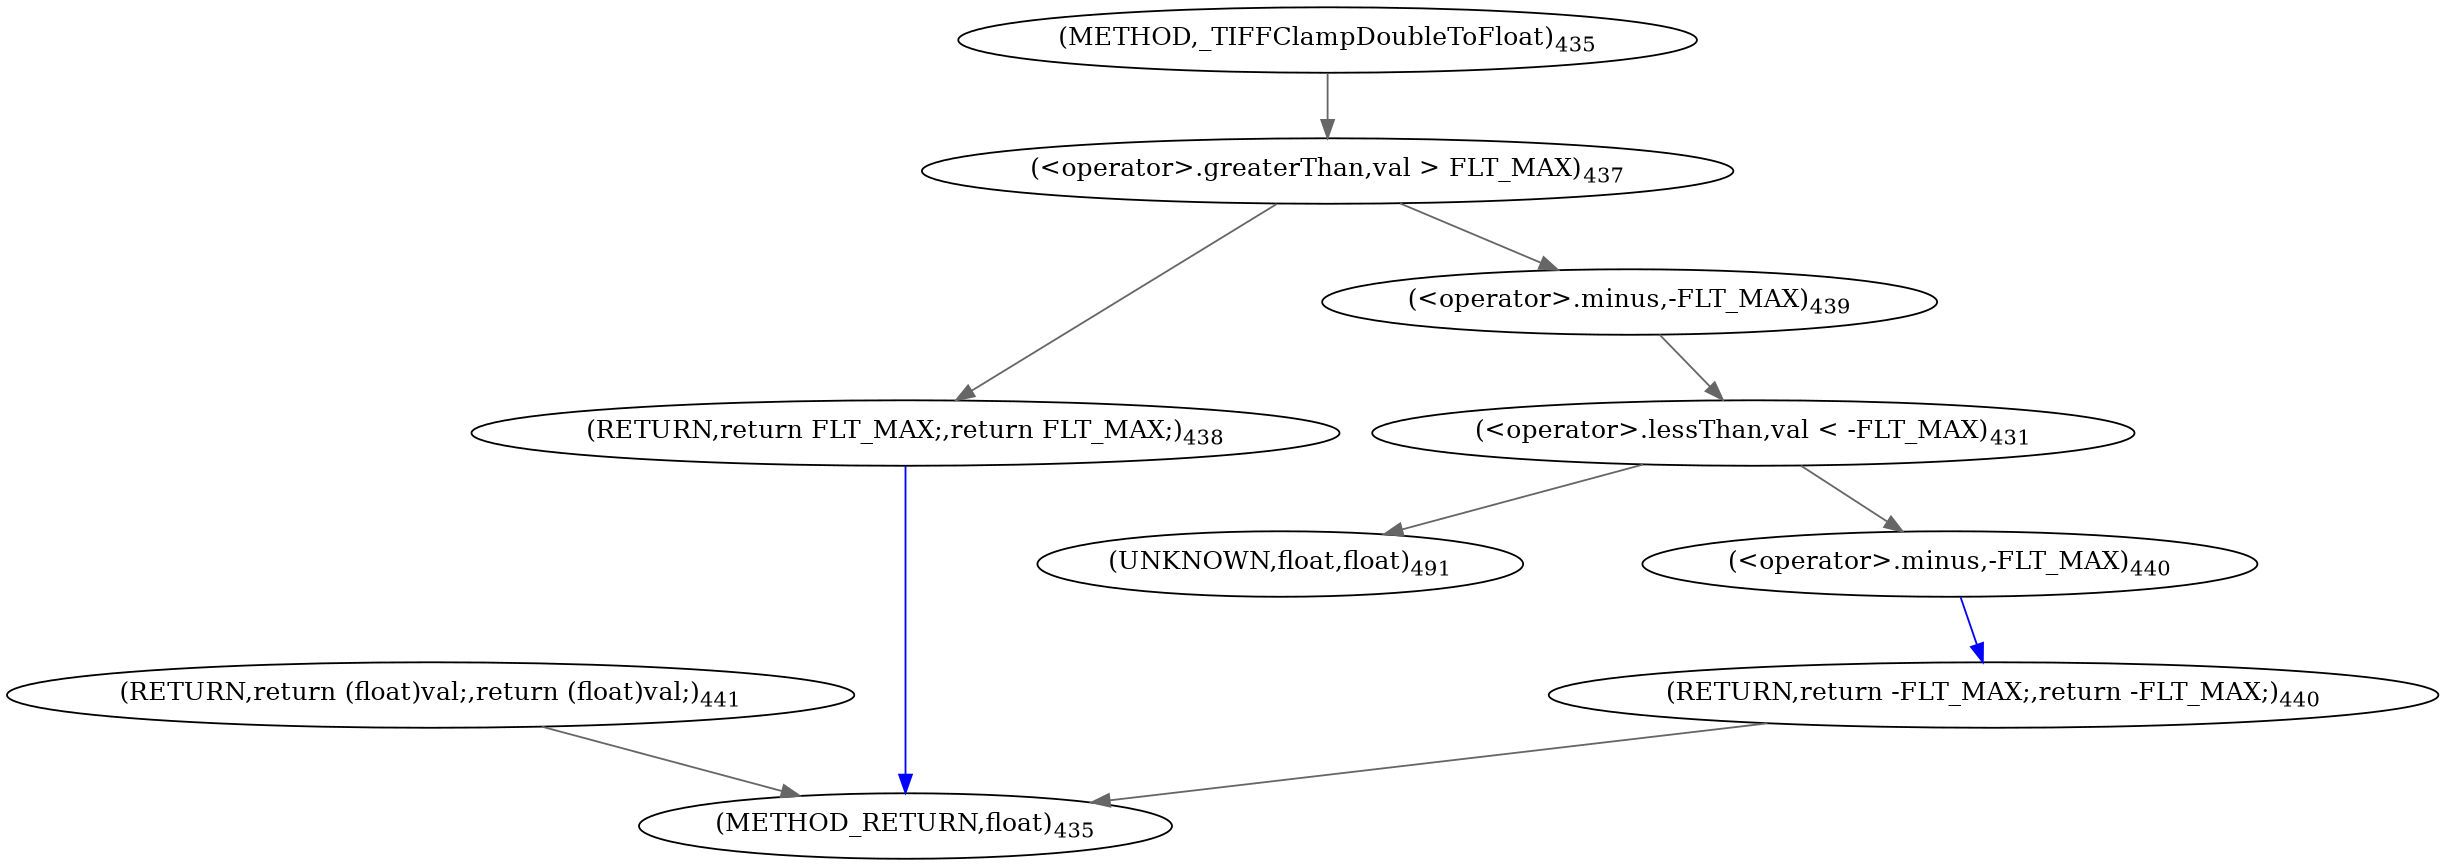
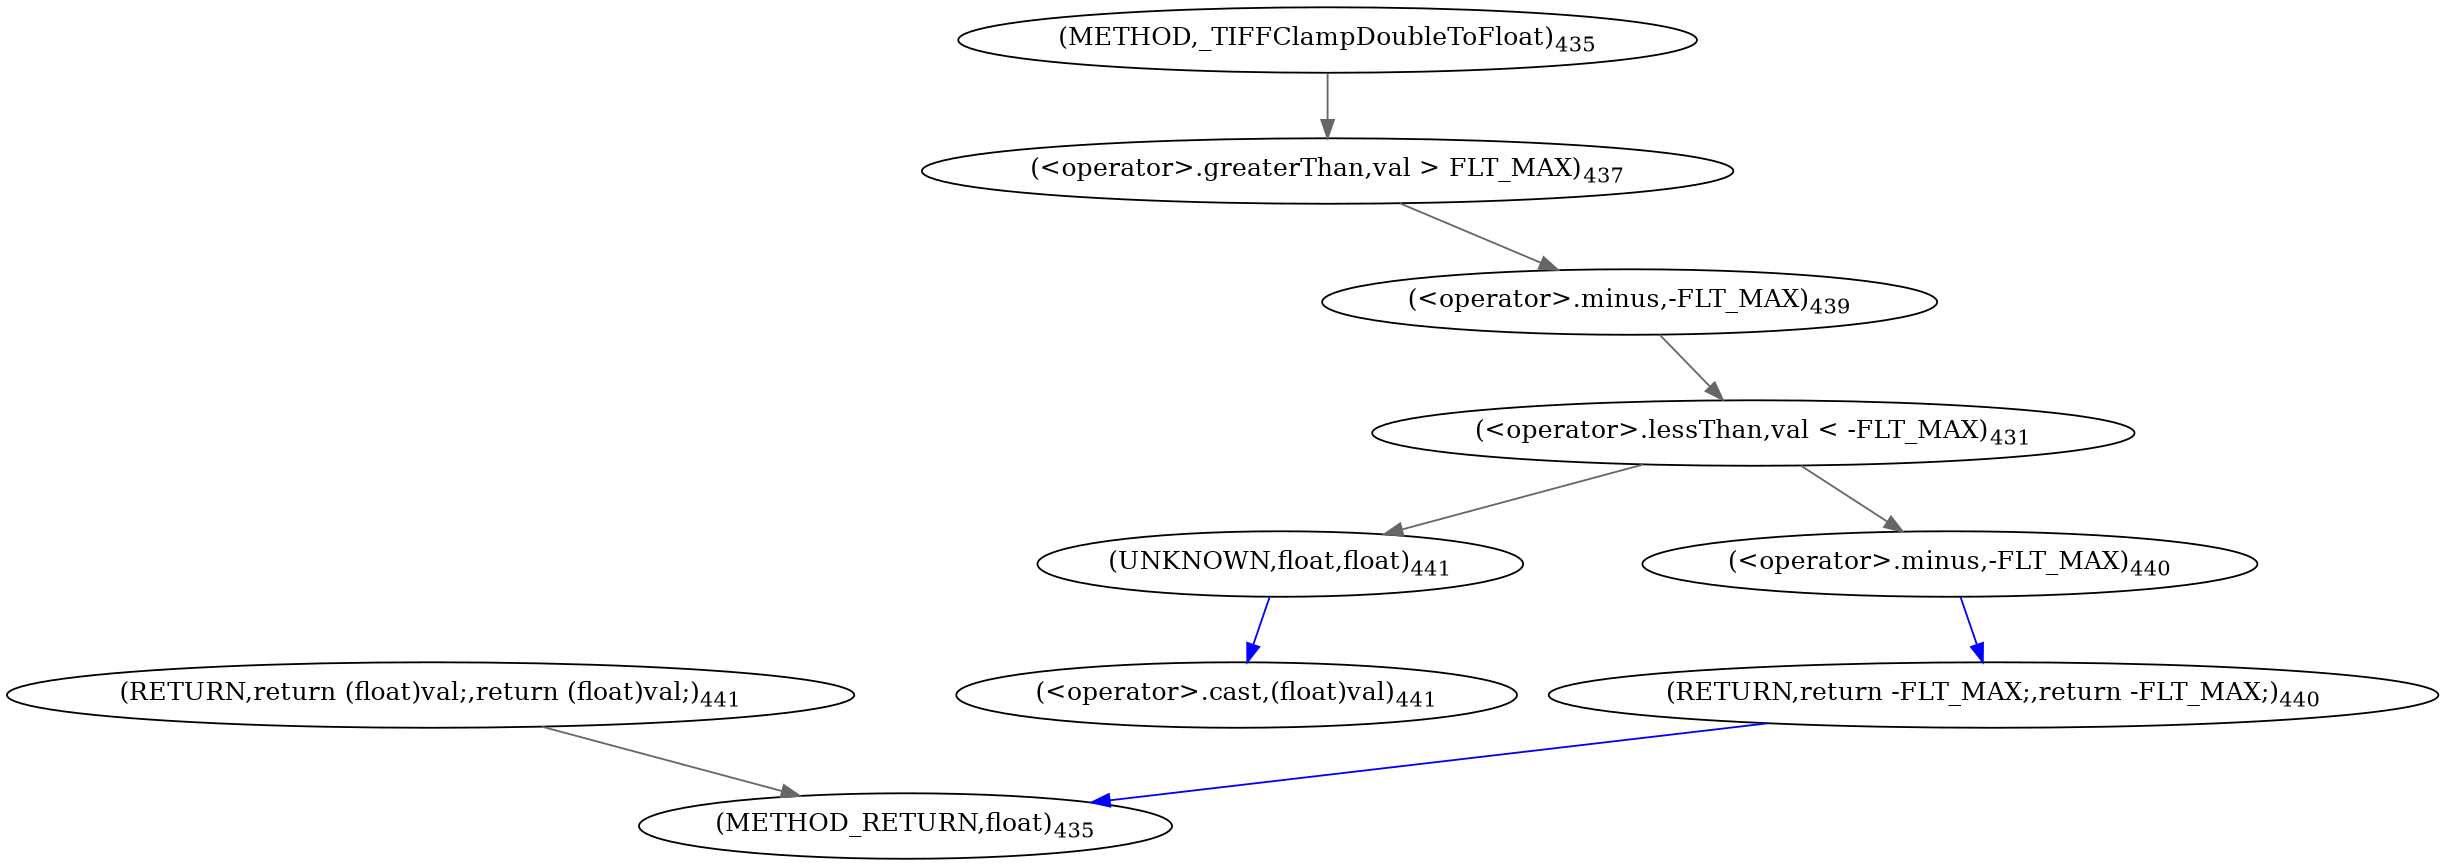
node "(RETURN,return FLT_MAX;,return FLT_MAX;)": removed
node "(UNKNOWN,float,float)": text "491" -> "441"
node "(<operator>.cast,(float)val)": added
edge "(RETURN,return -FLT_MAX;,return -FLT_MAX;)" -> "(METHOD_RETURN,float)": color gray40 -> blue
